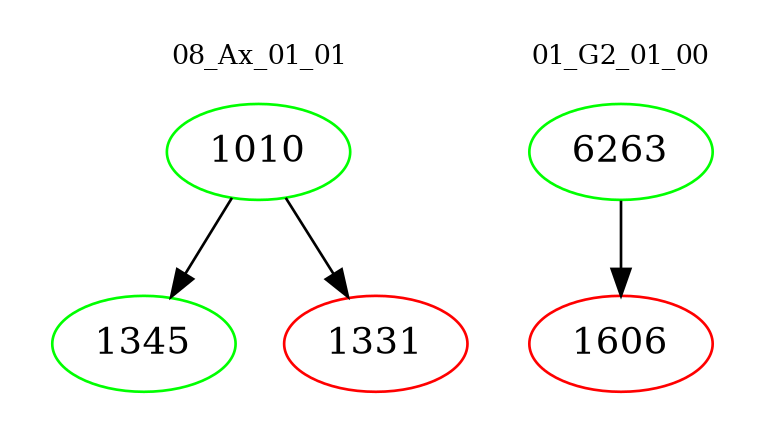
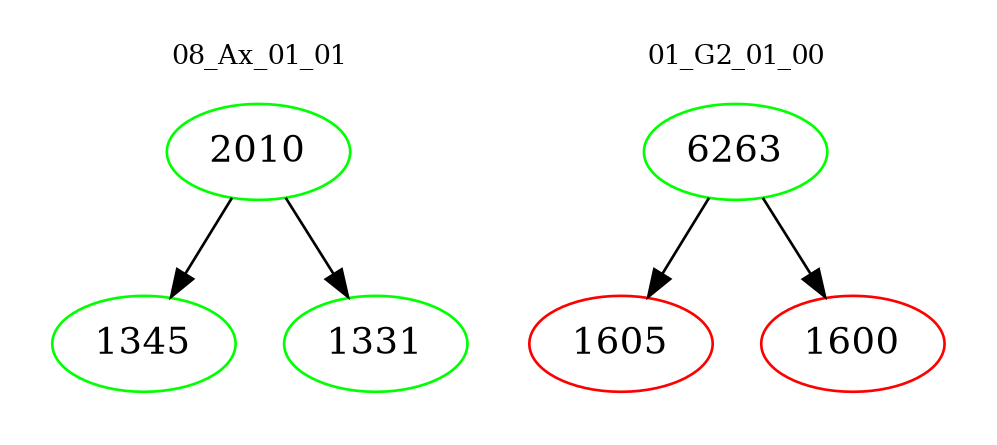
node "1010": label "1010" -> "2010"
node "1331": color red -> green
node "1606": label "1606" -> "1600"
node "1605": added
